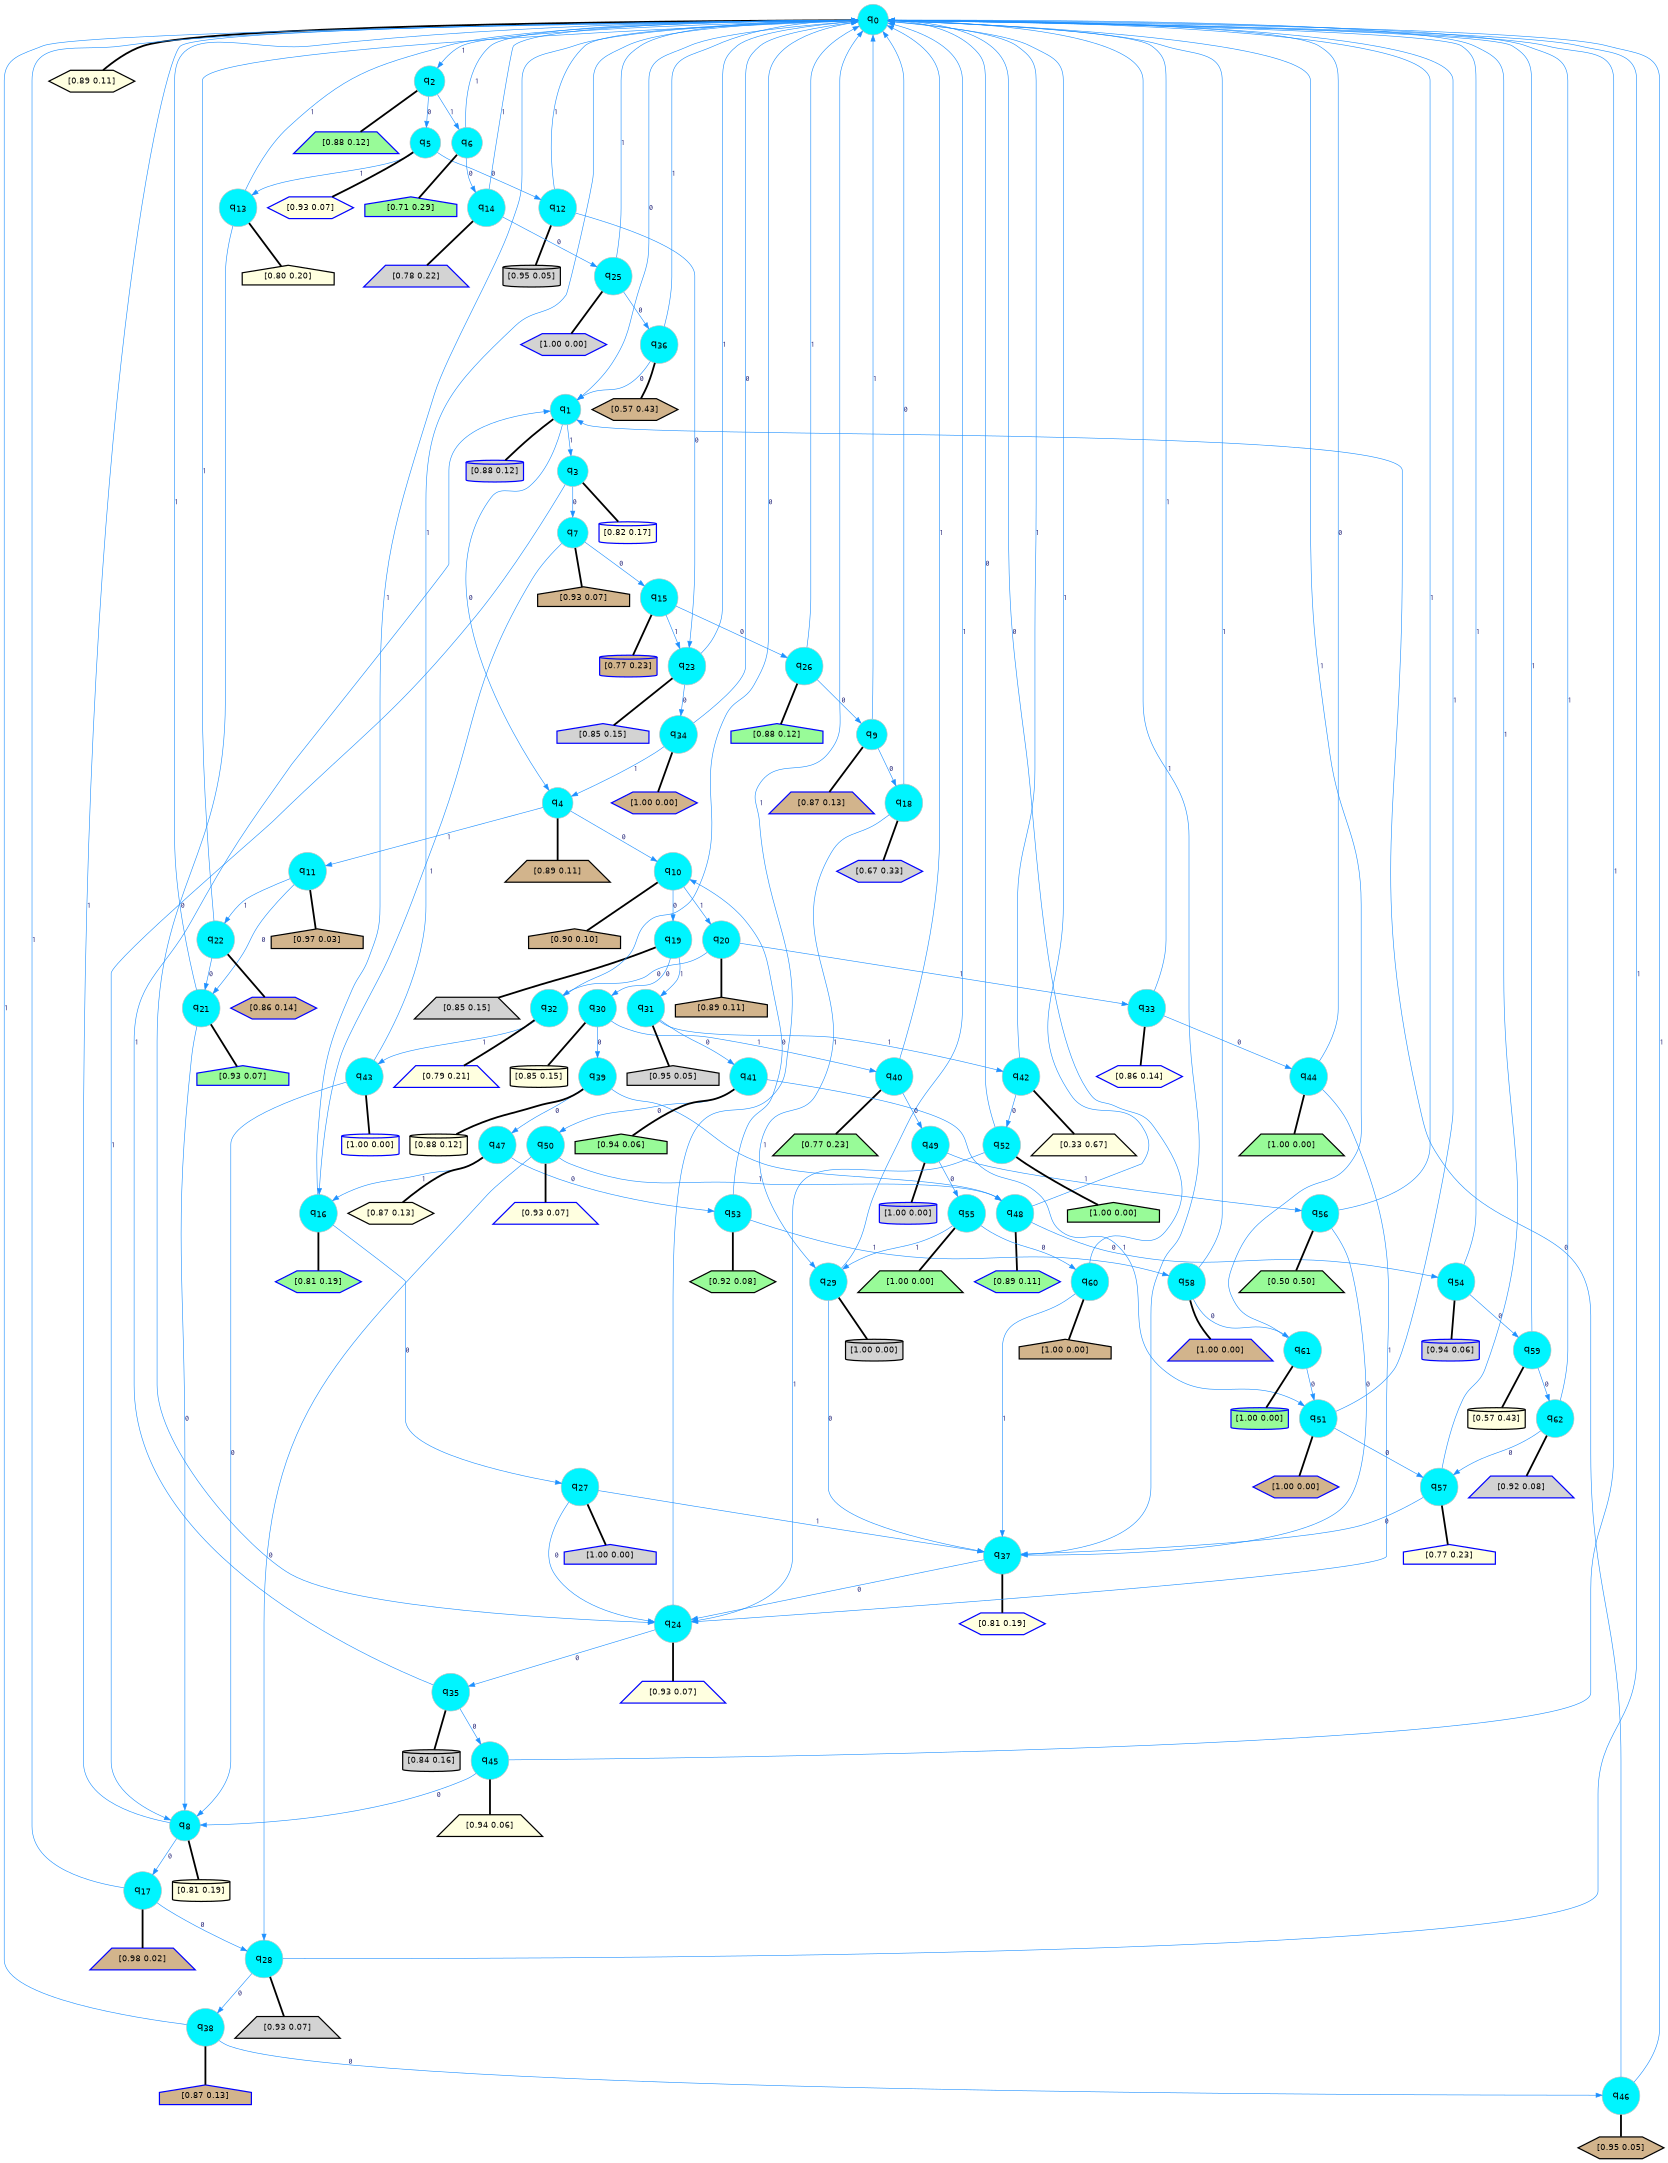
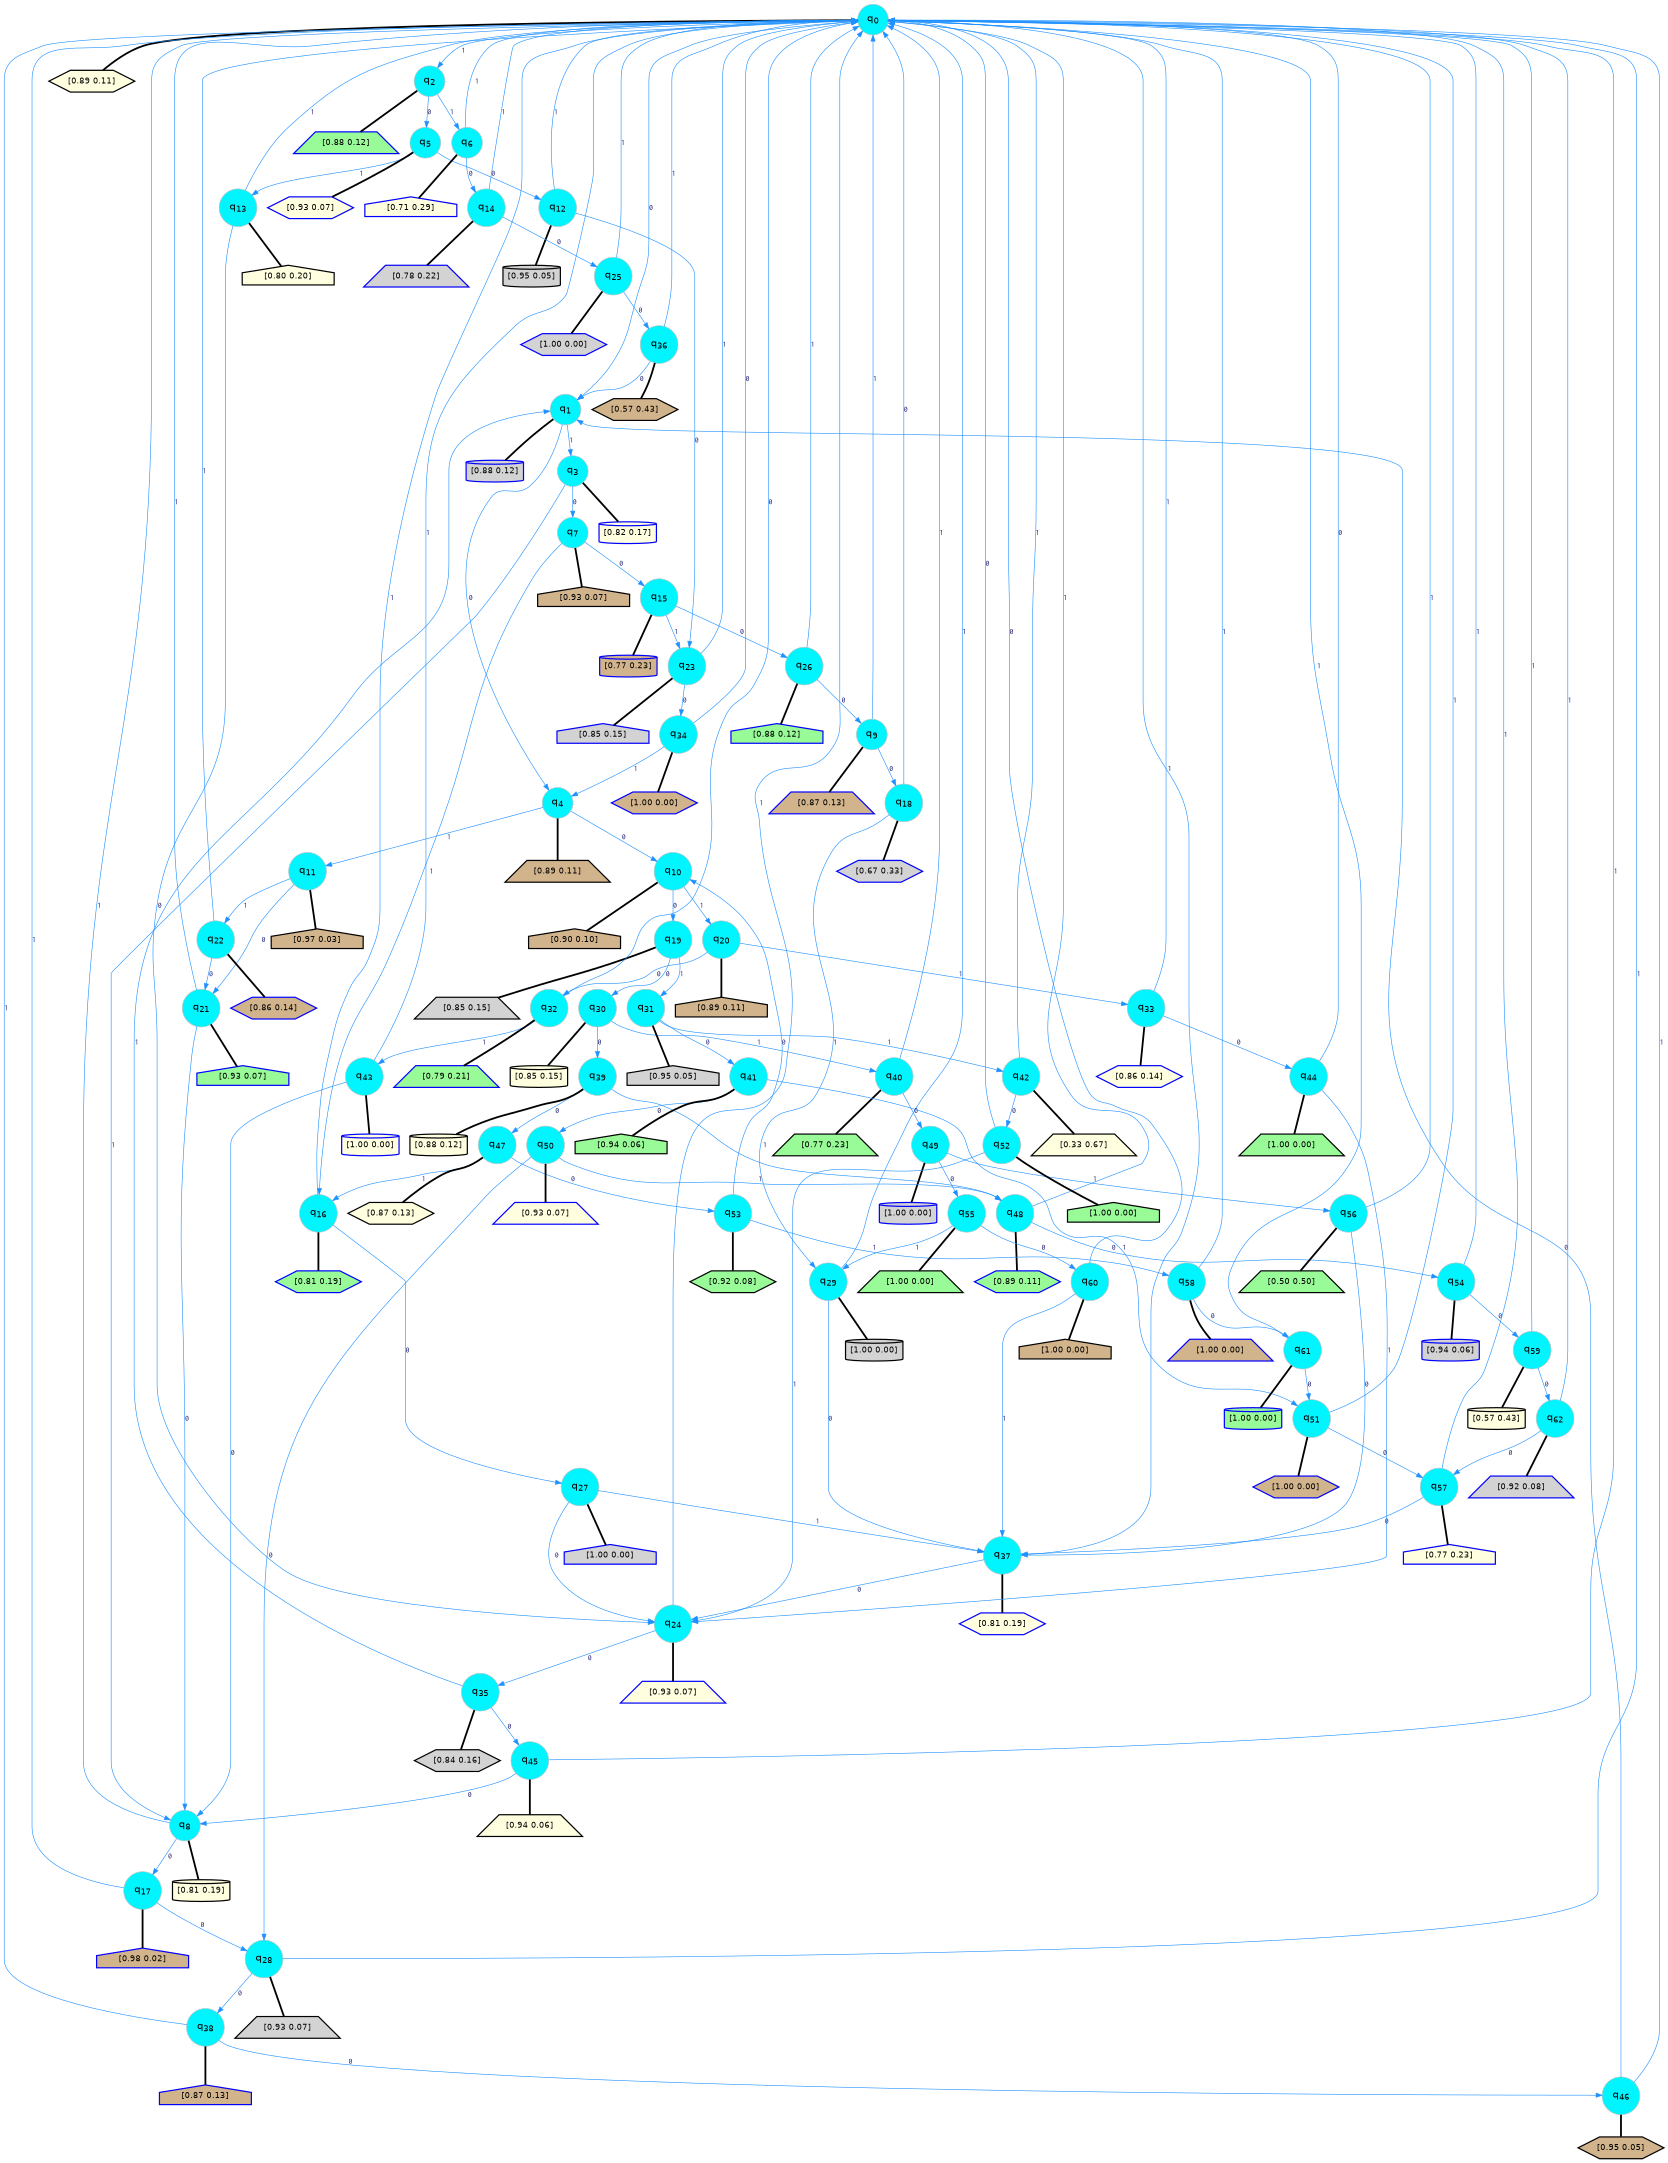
node "[0.71 0.29]": fillcolor palegreen -> lightyellow
node "[0.79 0.21]": fillcolor lightyellow -> palegreen
node "[0.84 0.16]": shape cylinder -> hexagon
node "[0.98 0.02]": shape trapezium -> house
